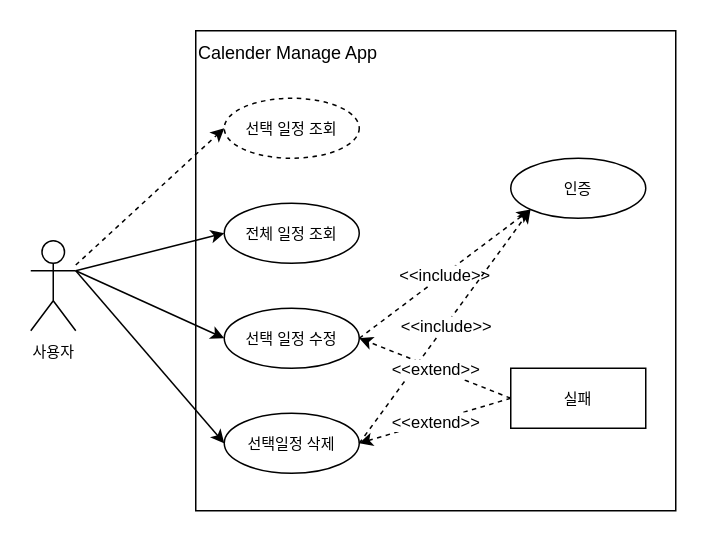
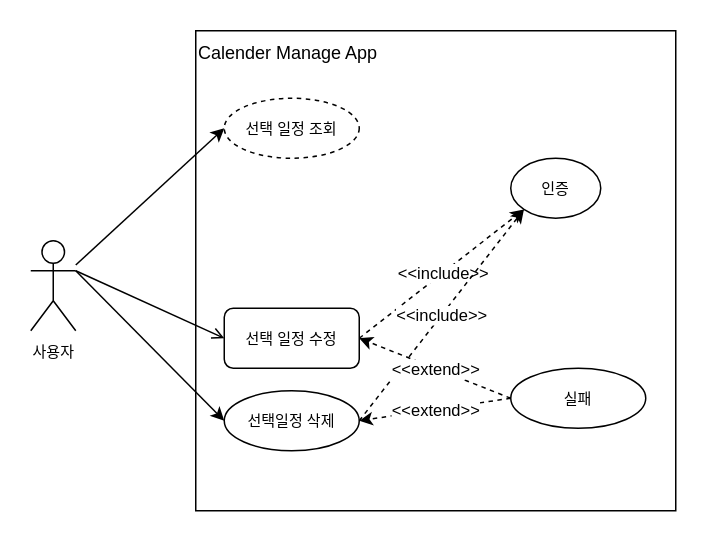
node "인증": size 135x60 -> 90x60
edge "사용자" -> "선택 일정 조회": style dashed -> solid
node "전체 일정 조회": removed
edge "사용자" -> "전체 일정 조회": removed
edge "사용자" -> "선택 일정 수정": arrowhead classic -> open
node "선택 일정 수정": shape ellipse -> rounded rectangle
node "실패": shape rectangle -> ellipse
node "선택일정 삭제": moved (292, 443) -> (292, 421)
